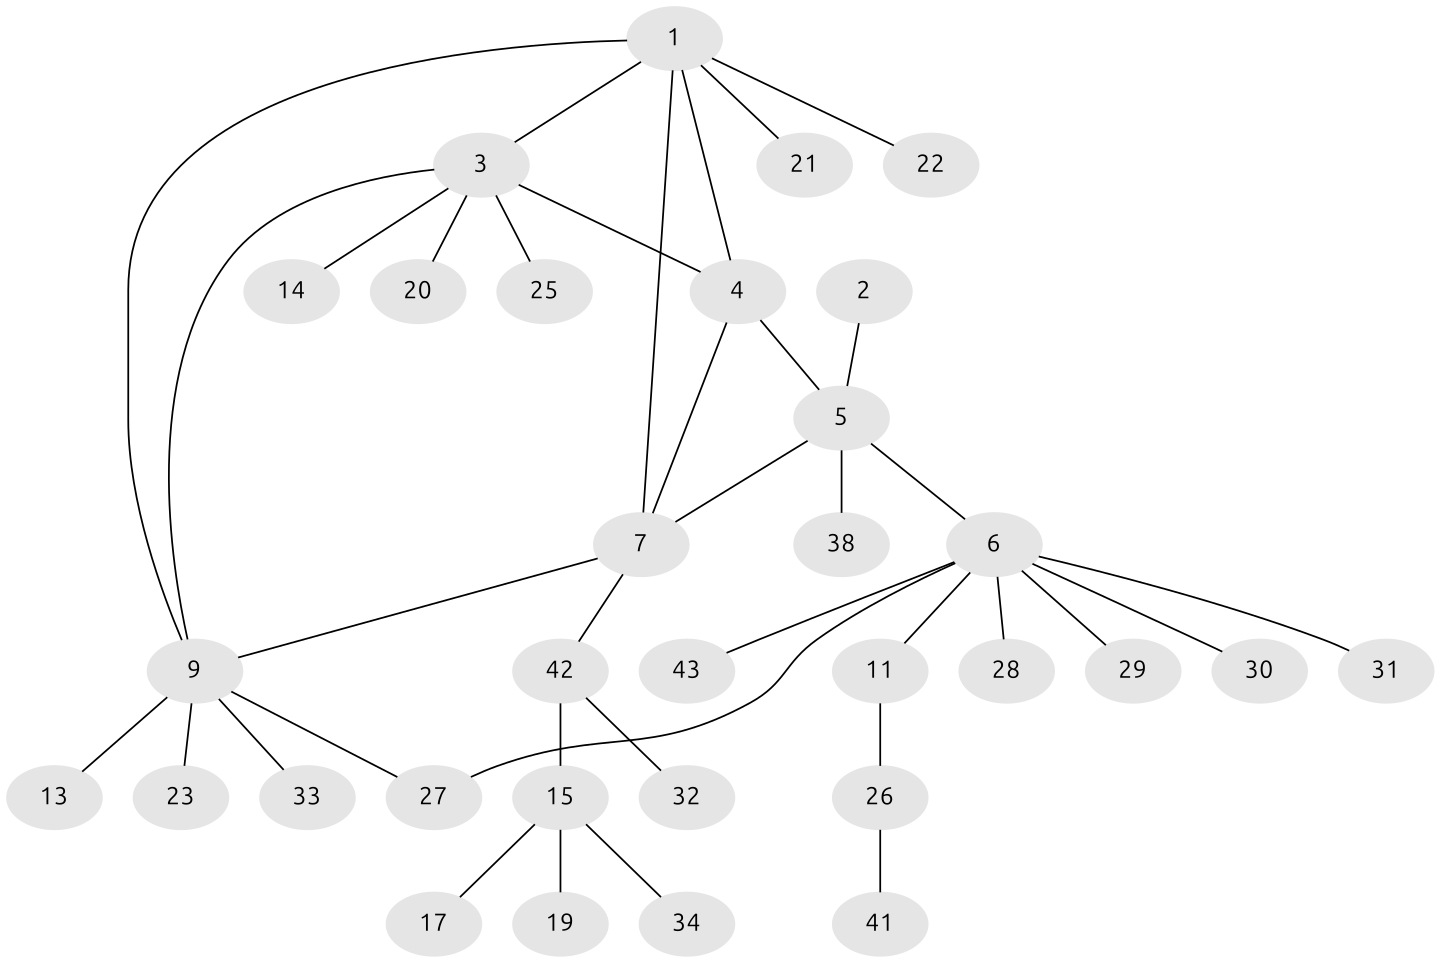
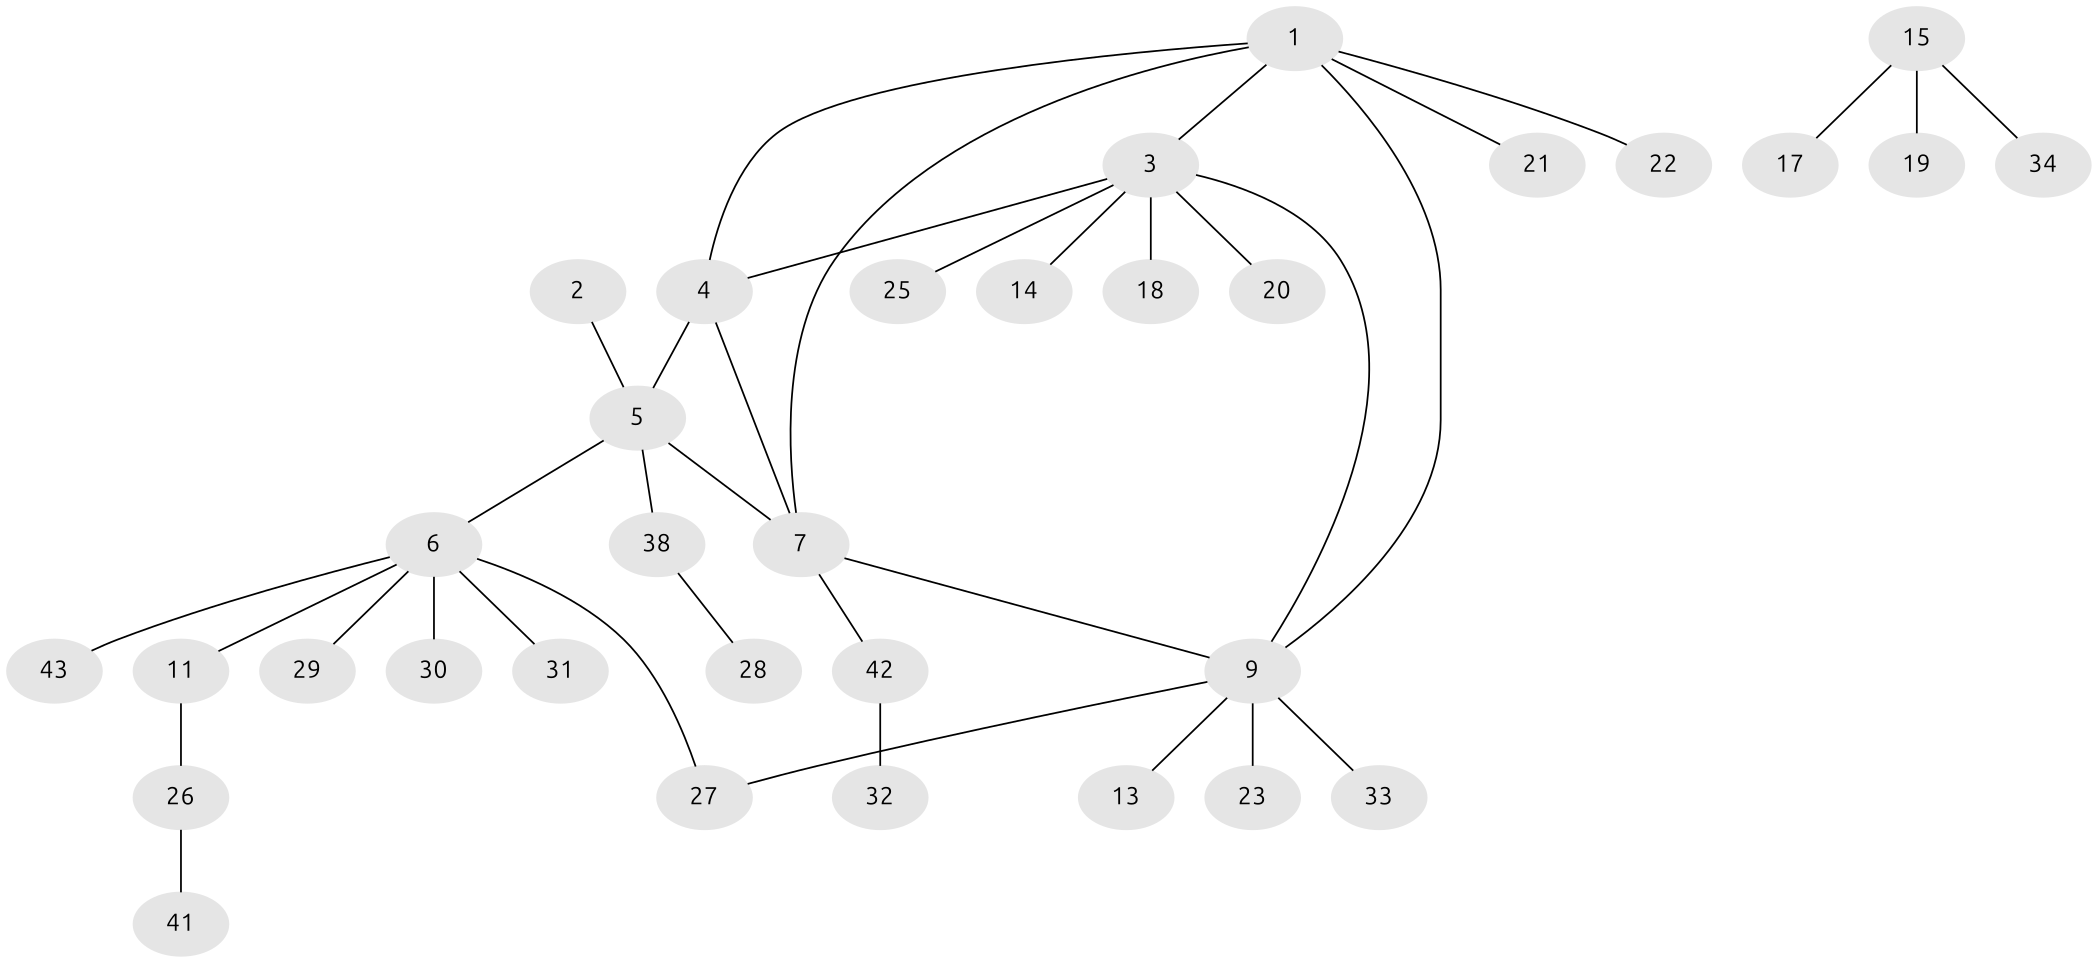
node "18": added
edge "6" -- "28": now "38" -- "28"
edge "42" -- "15": removed
